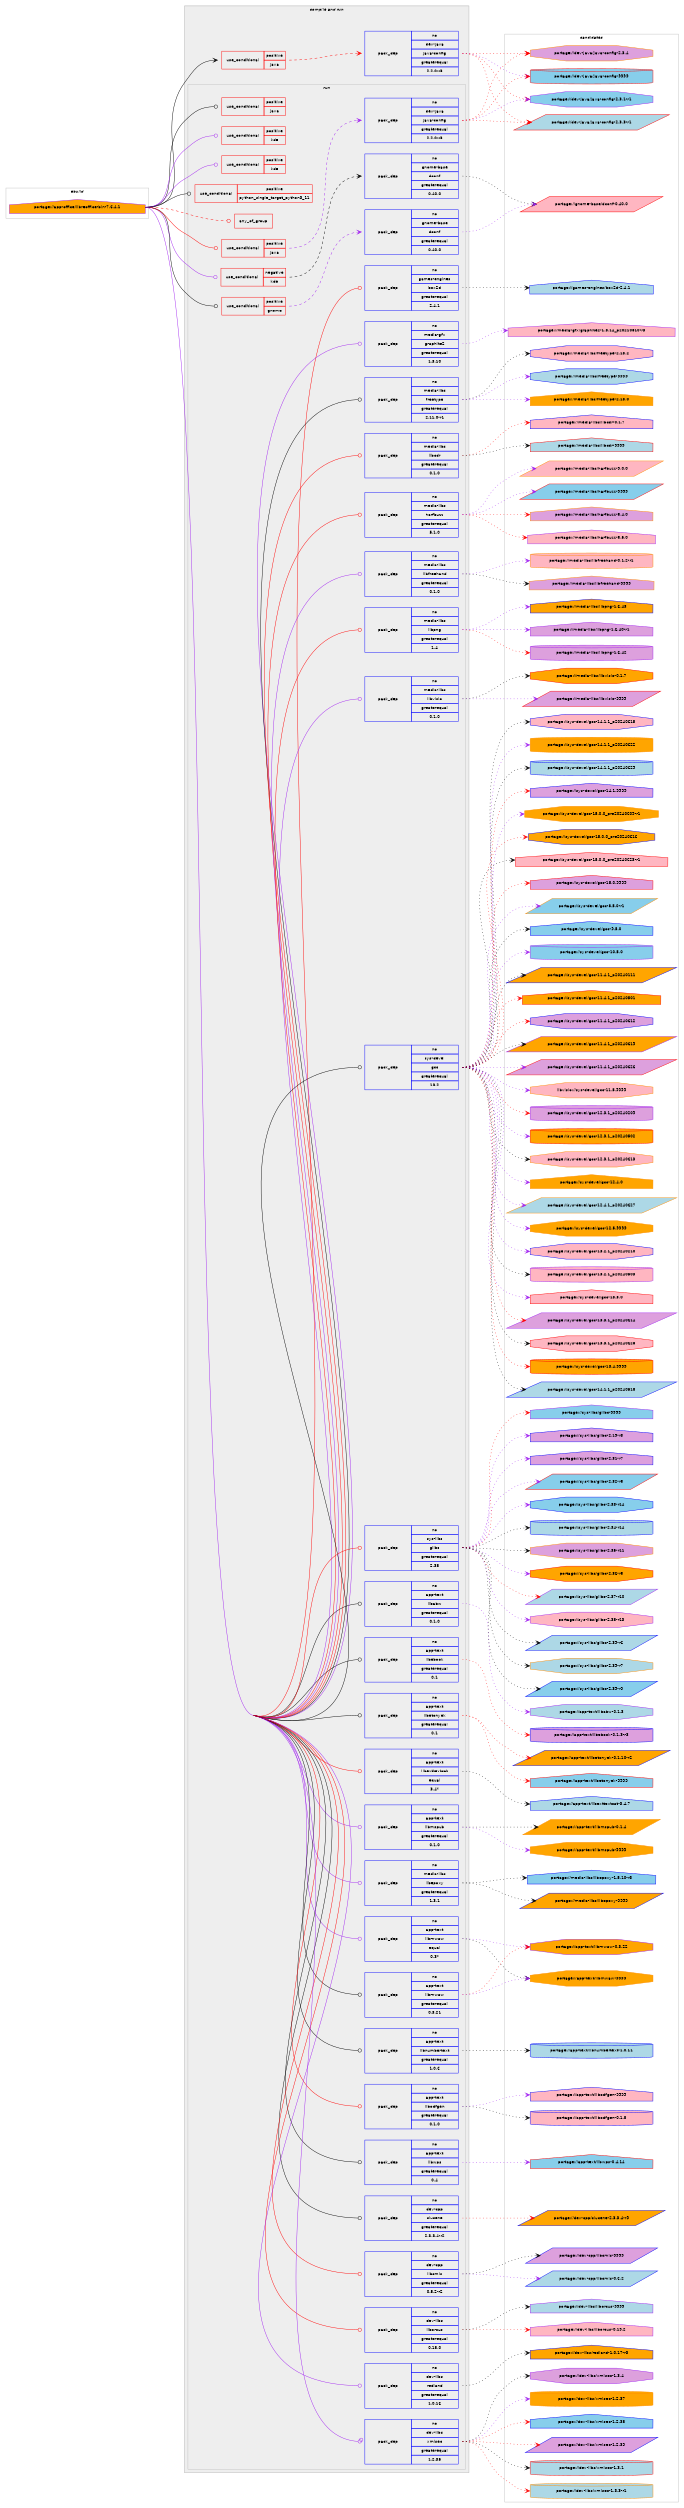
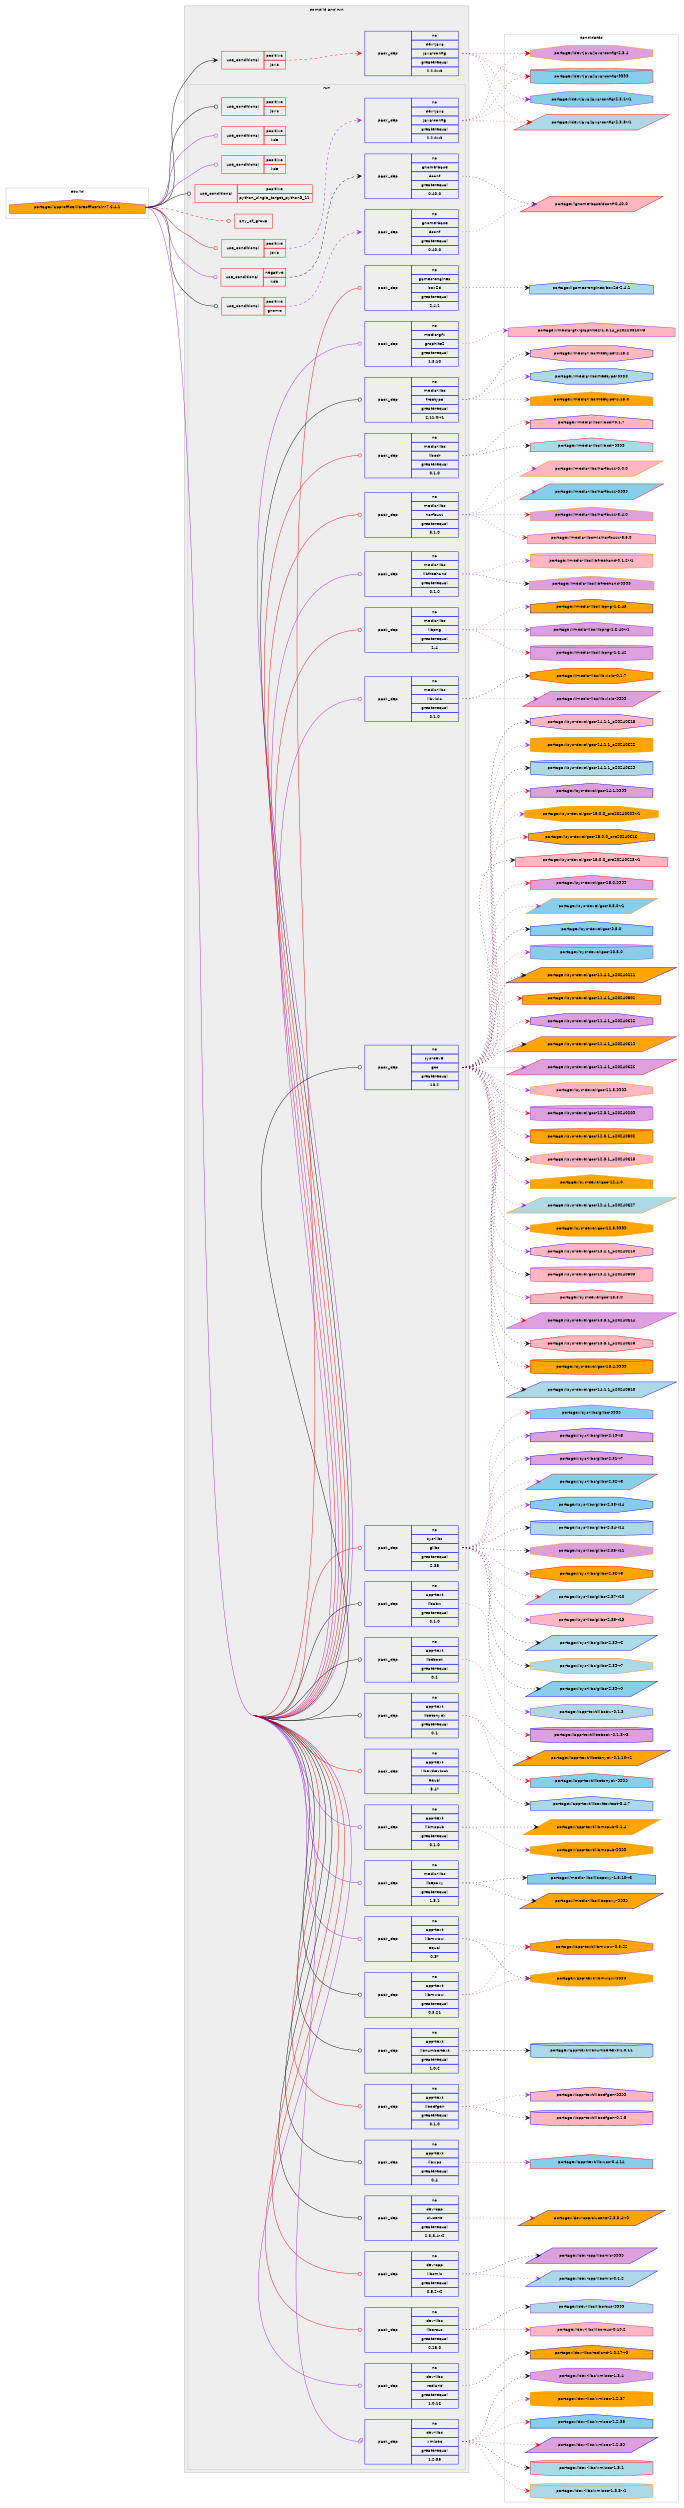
node "portage://media-libs/harfbuzz-8.5.0": label "portage://media-libs/harfbuzz-8.5.0" -> "portage://media-libcmis/harfbuzz-8.5.0"
node "libvisio://sys-devel/gcc-11.5.9999": label "libvisio://sys-devel/gcc-11.5.9999" -> "portage://sys-devel/gcc-11.5.9999"
